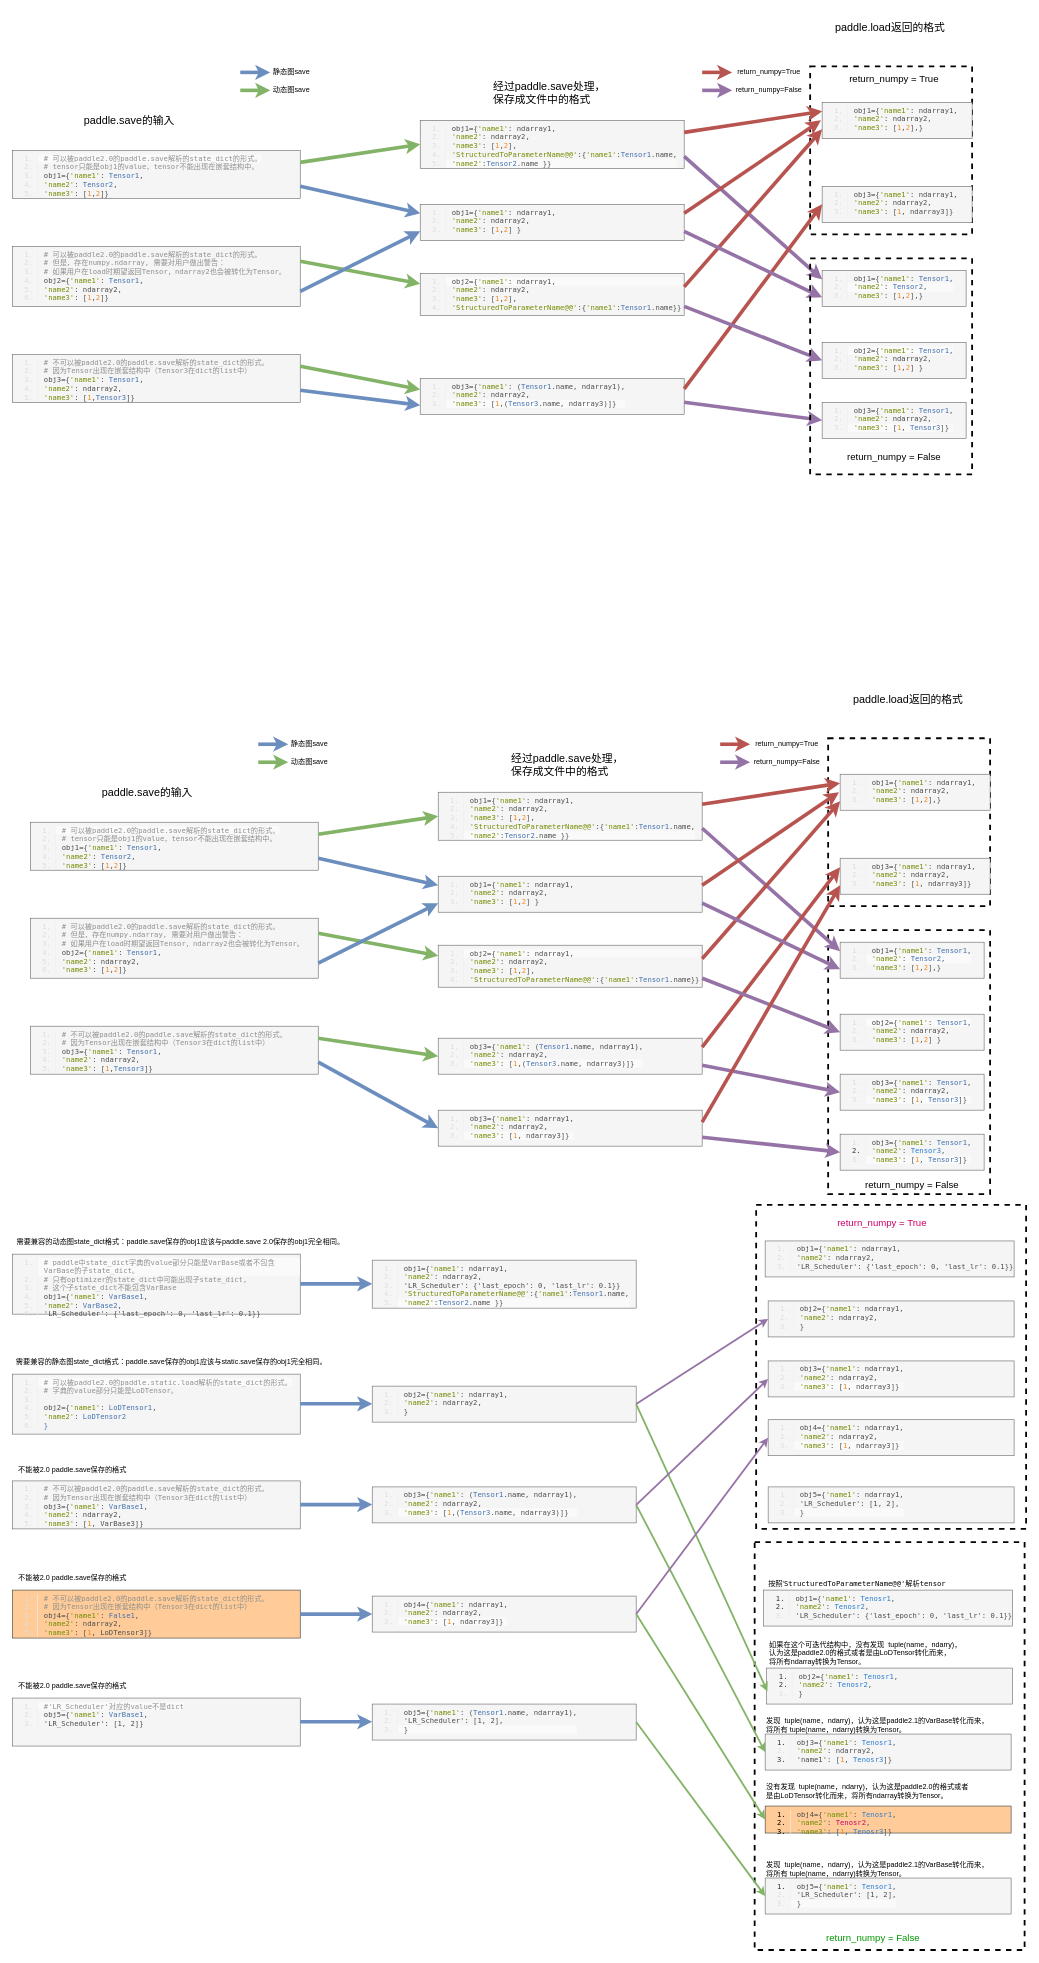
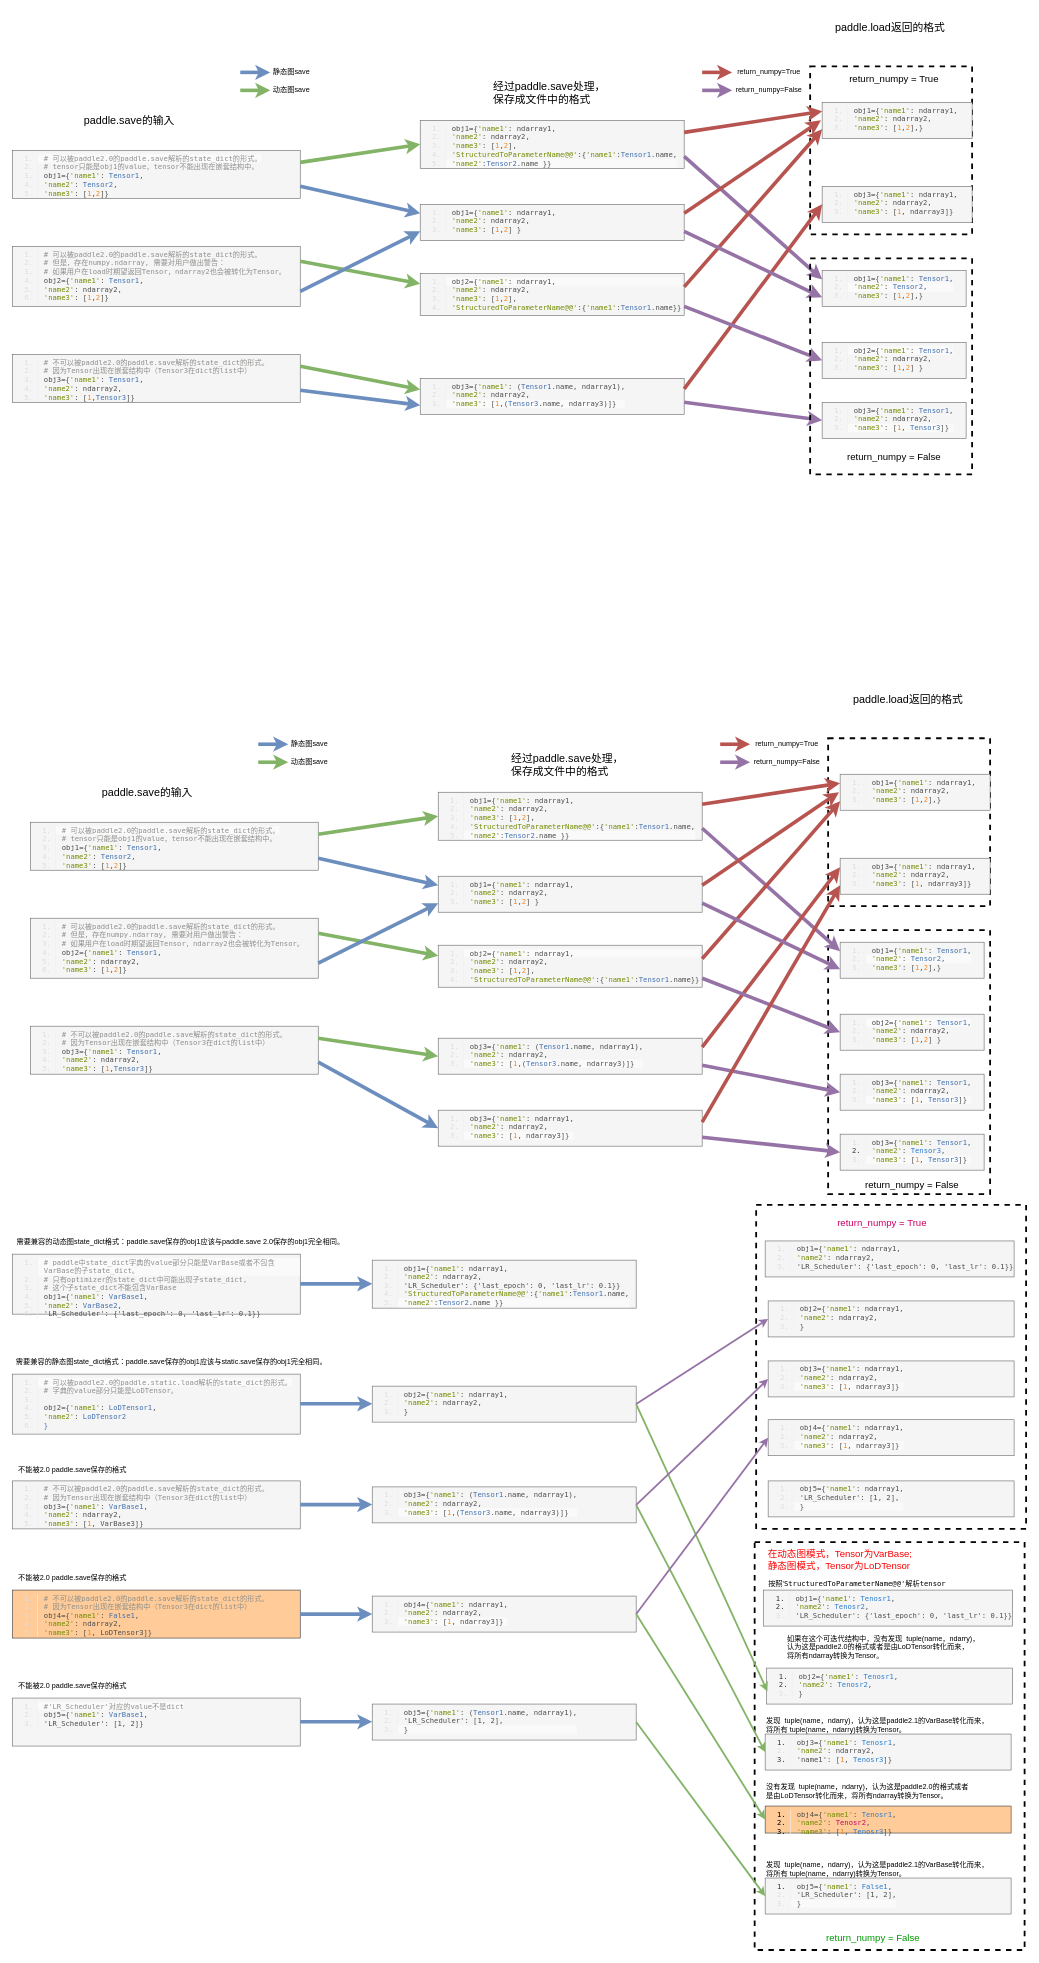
node "obj5={'name1': ndarray1, 'LR_Scheduler': [1, 2], }": moved (891, 1505) -> (891, 1499)
node "在动态图模式，Tensor为VarBase; 静态图模式，Tensor为LoDTensor": added
node "如果在这个可迭代结构中，没有发现 tuple(name，ndarry)， 认为这是paddle2.0的格式或者是由LoDTensor转化而来， 将所有ndarray转换为Tensor。": moved (870, 1653) -> (888, 1647)
node "obj5={'name1': Tensor1, 'LR_Scheduler': [1, 2], }": label "obj5={'name1': Tensor1, 'LR_Scheduler': [1, 2], }" -> "obj5={'name1': False1, 'LR_Scheduler': [1, 2], }"
